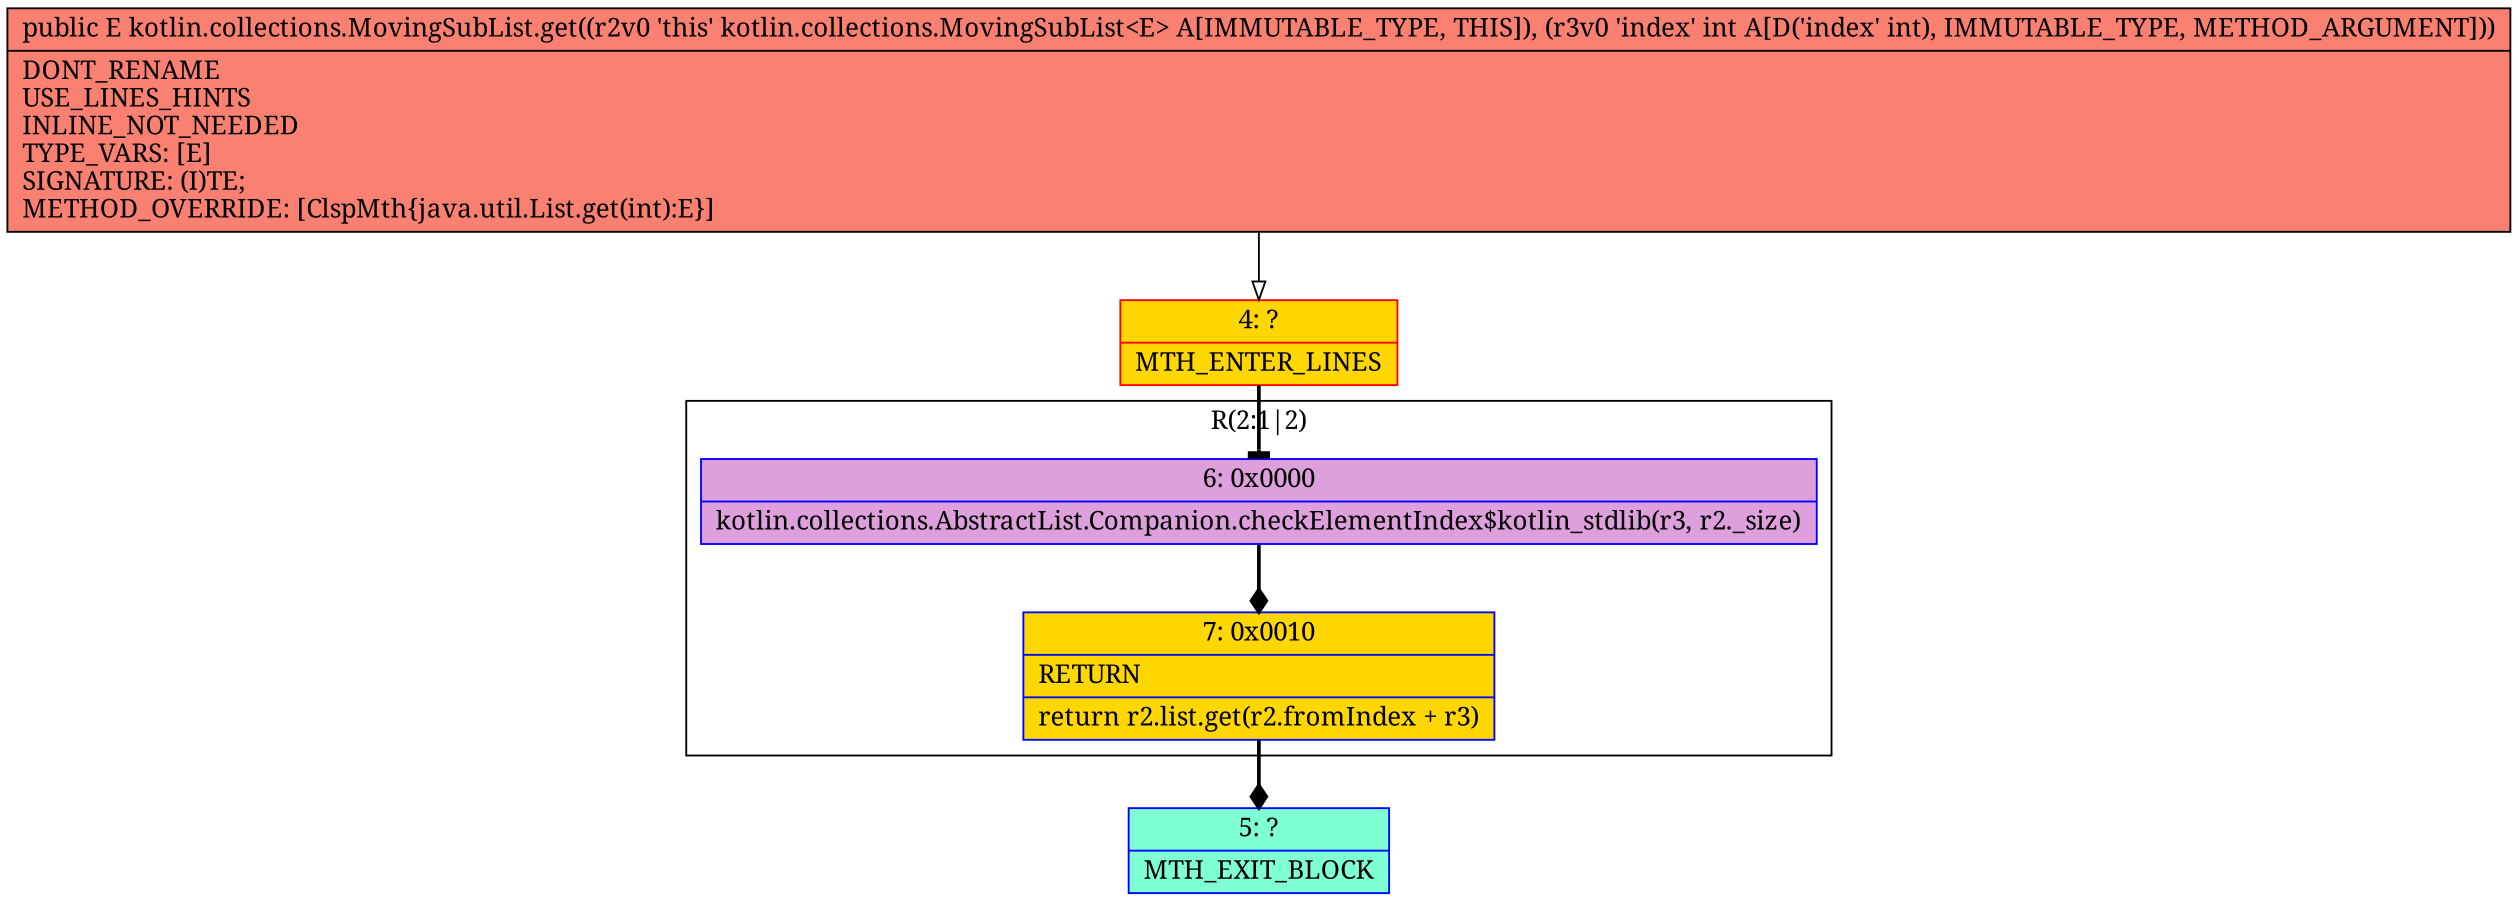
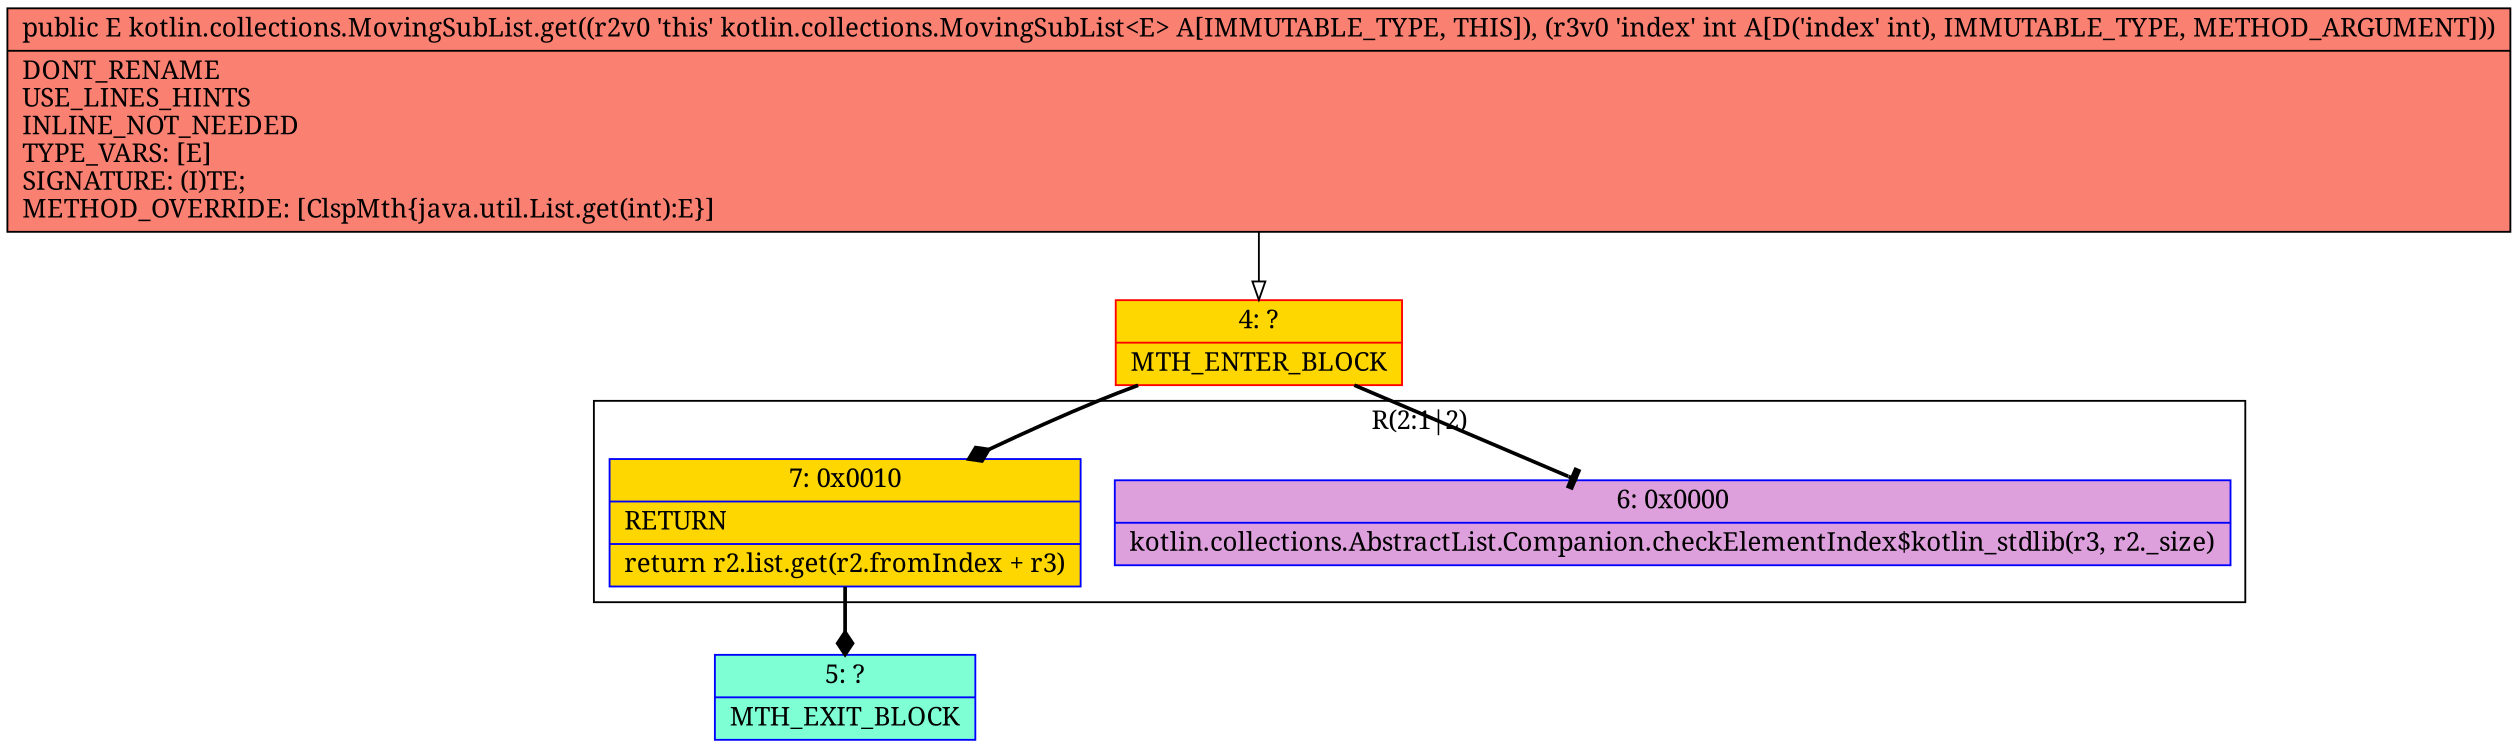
node "4: ?": text "MTH_ENTER_LINES" -> "MTH_ENTER_BLOCK"
edge "6: 0x0000" -> "7: 0x0010": now "4: ?" -> "7: 0x0010"
